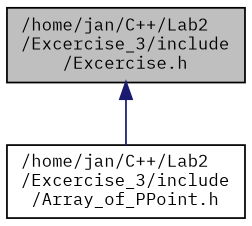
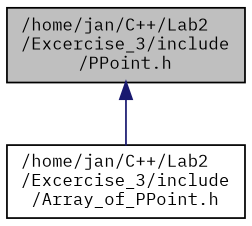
node "/home/jan/C++/Lab2 /Excercise_3/include /Excercise.h": label "/home/jan/C++/Lab2 /Excercise_3/include /Excercise.h" -> "/home/jan/C++/Lab2 /Excercise_3/include /PPoint.h"
